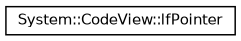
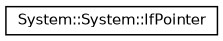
node "System::CodeView::lfPointer": label "System::CodeView::lfPointer" -> "System::System::lfPointer"
